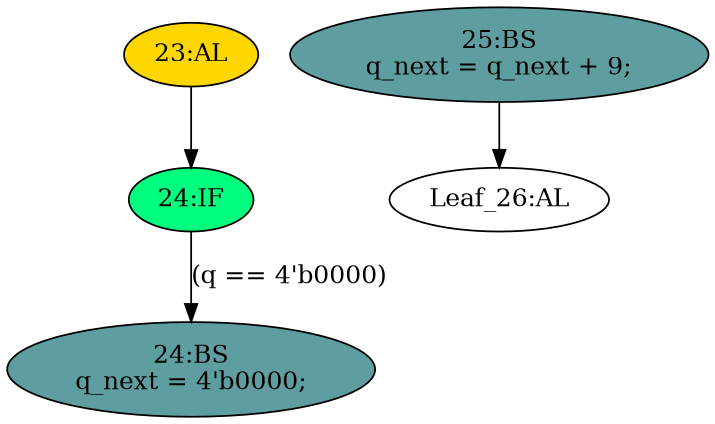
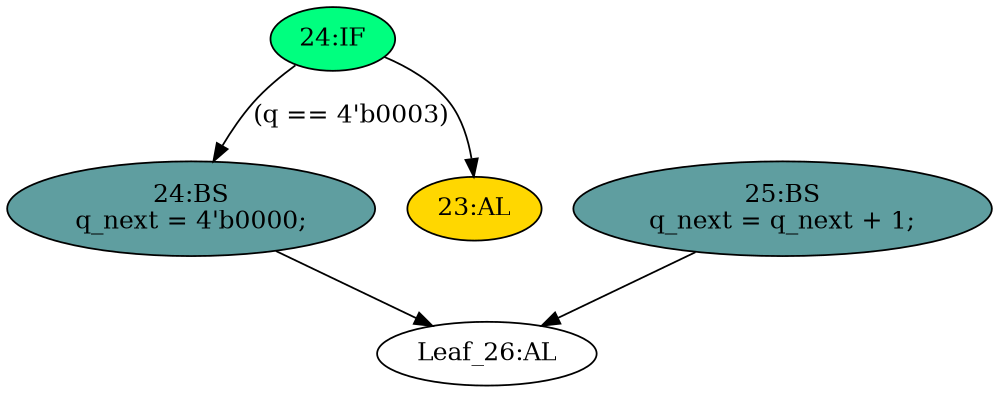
node "25:BS q_next = q_next + 9;": label "25:BS q_next = q_next + 9;" -> "25:BS q_next = q_next + 1;"
edge "23:AL" -> "24:IF": reversed
edge "24:IF" -> "24:BS q_next = 4'b0000;": label "(q == 4'b0000)" -> "(q == 4'b0003)"
edge "24:BS q_next = 4'b0000;" -> "Leaf_26:AL": added
